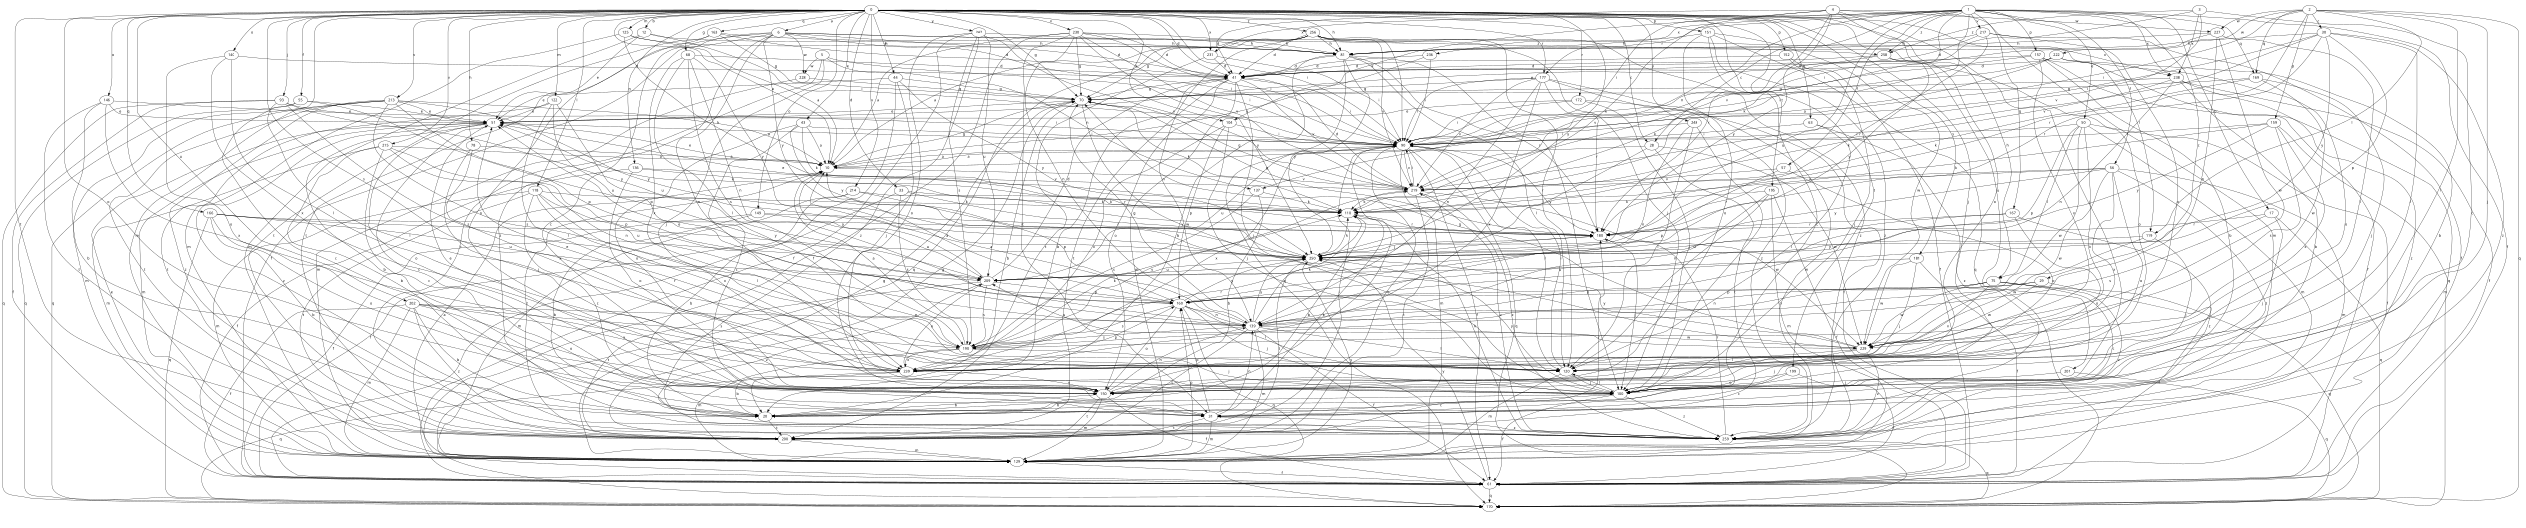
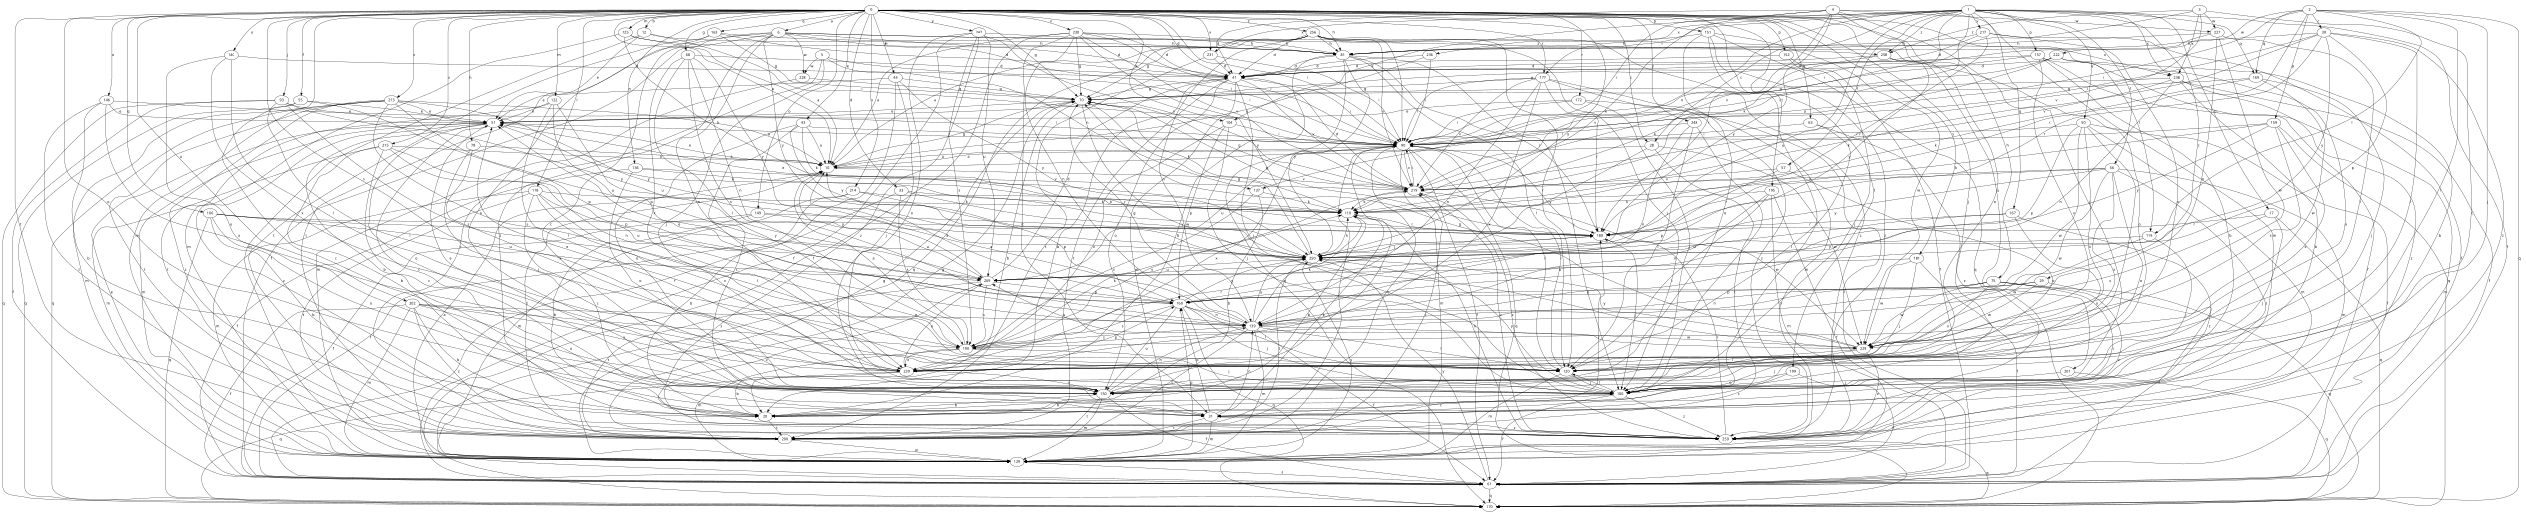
edge "2" -> "227": now "3" -> "227"
edge "250" -> "70": added, label "g"
edge "50" -> "75": now "50" -> "120"
edge "219" -> "200": reversed
